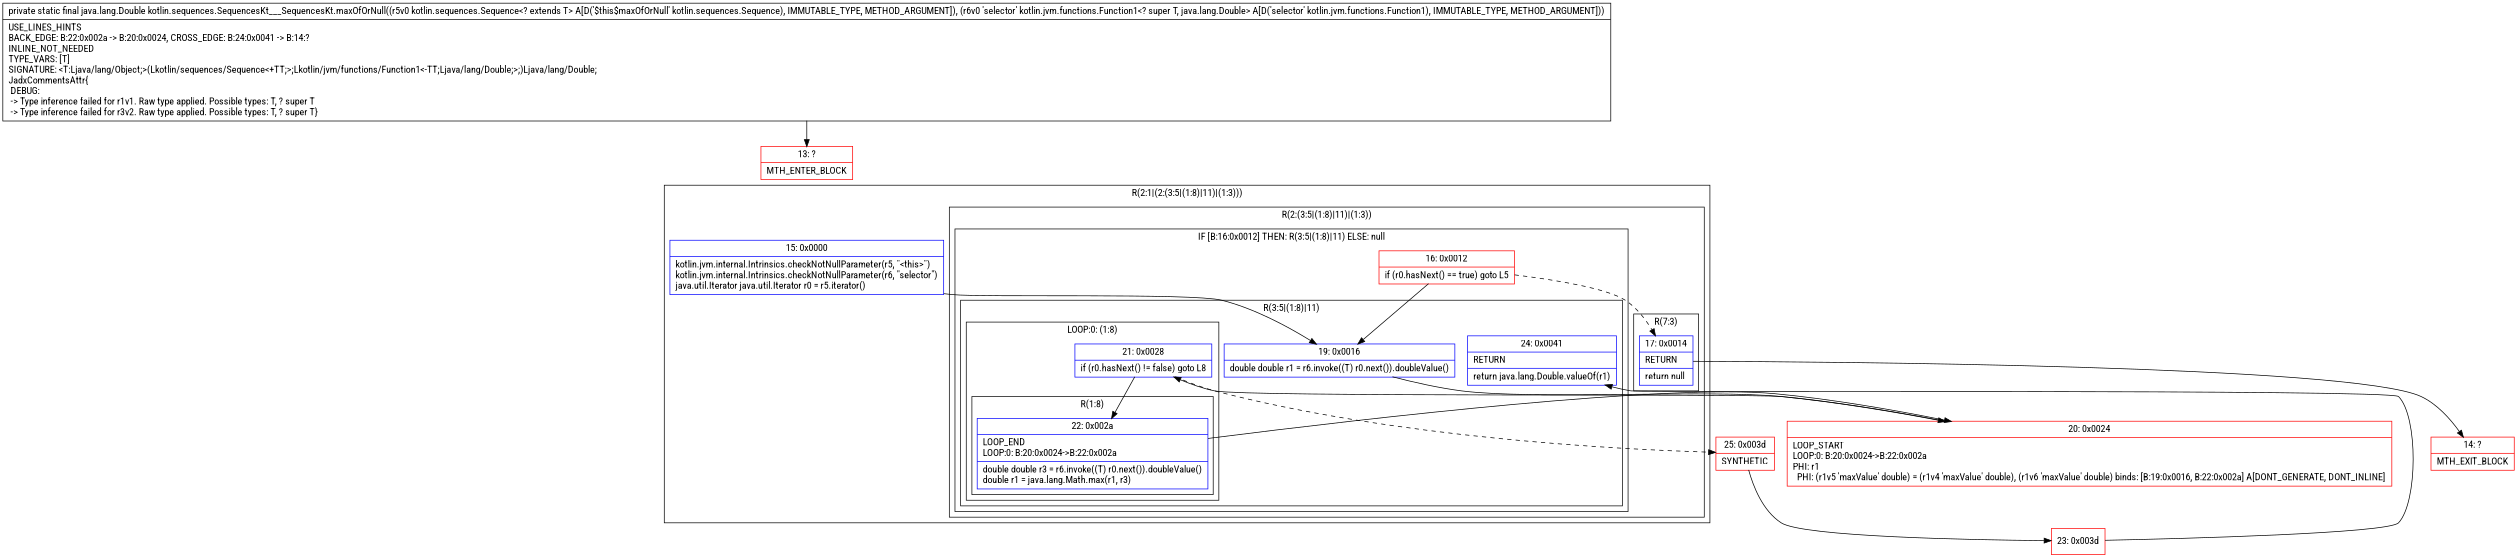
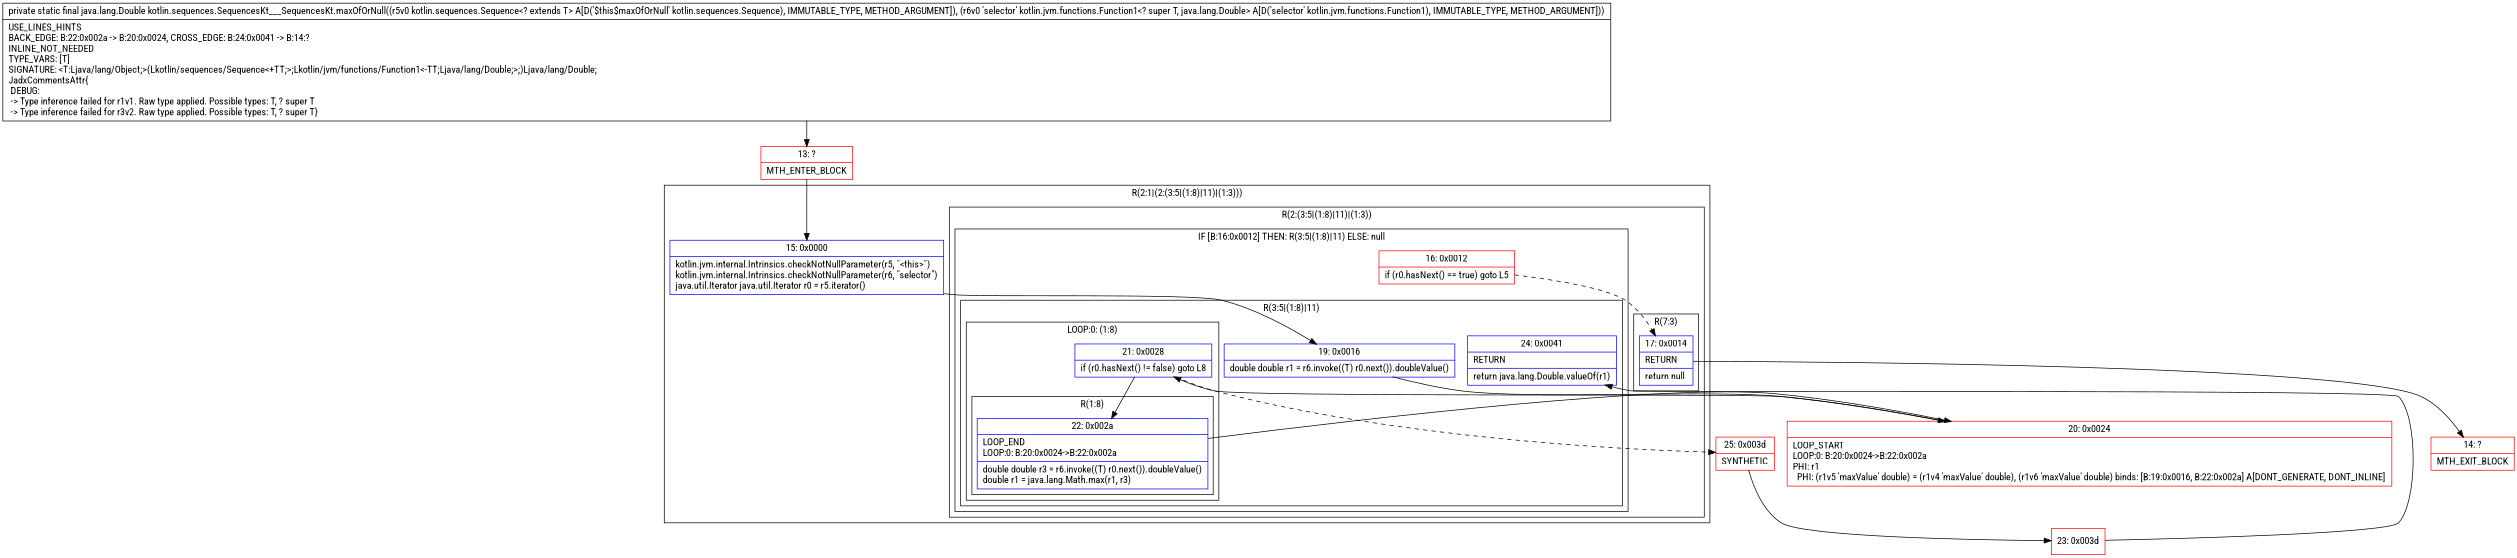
edge "13: ?" -> "15: 0x0000": added
edge "16: 0x0012" -> "19: 0x0016": removed
